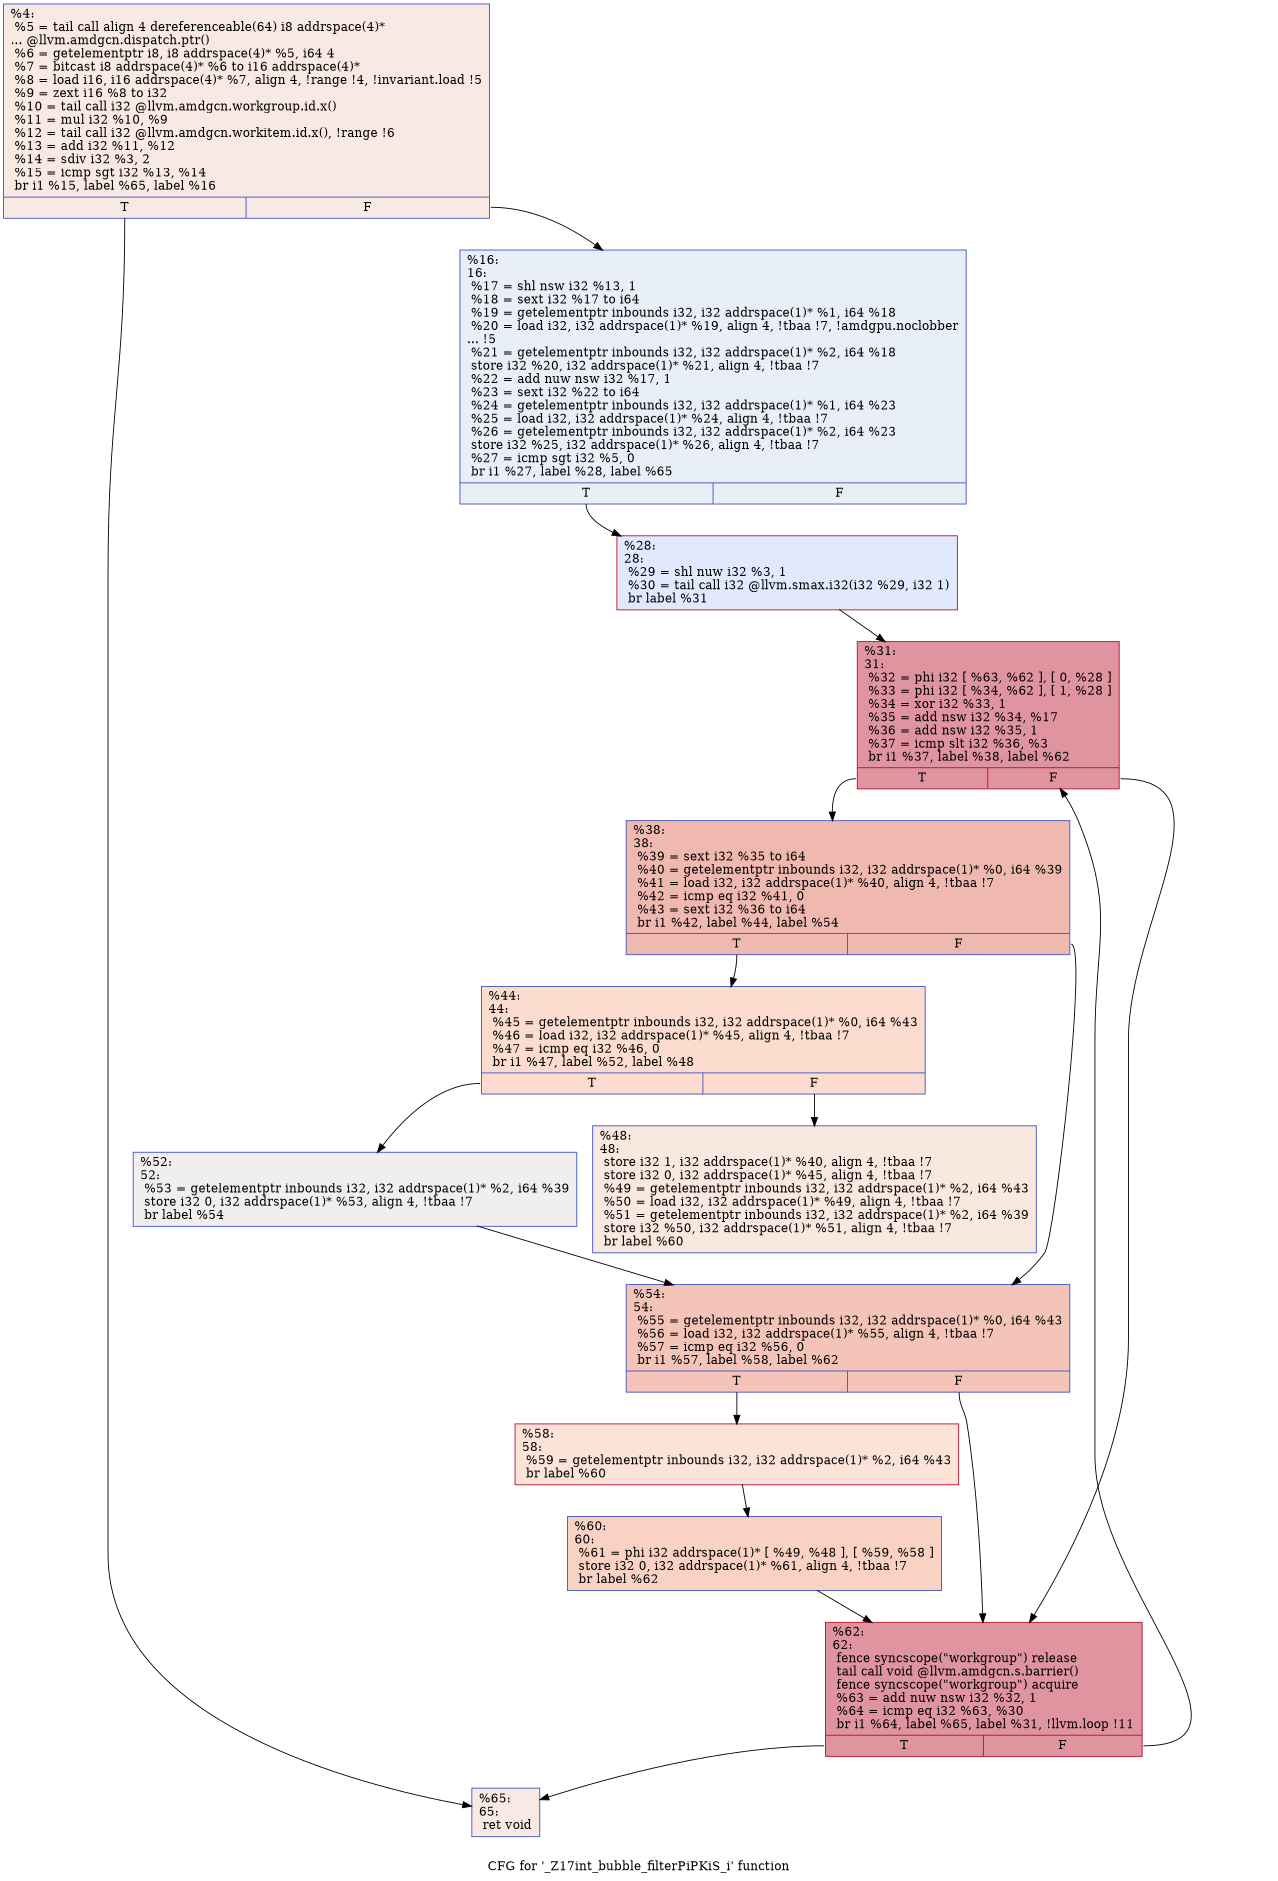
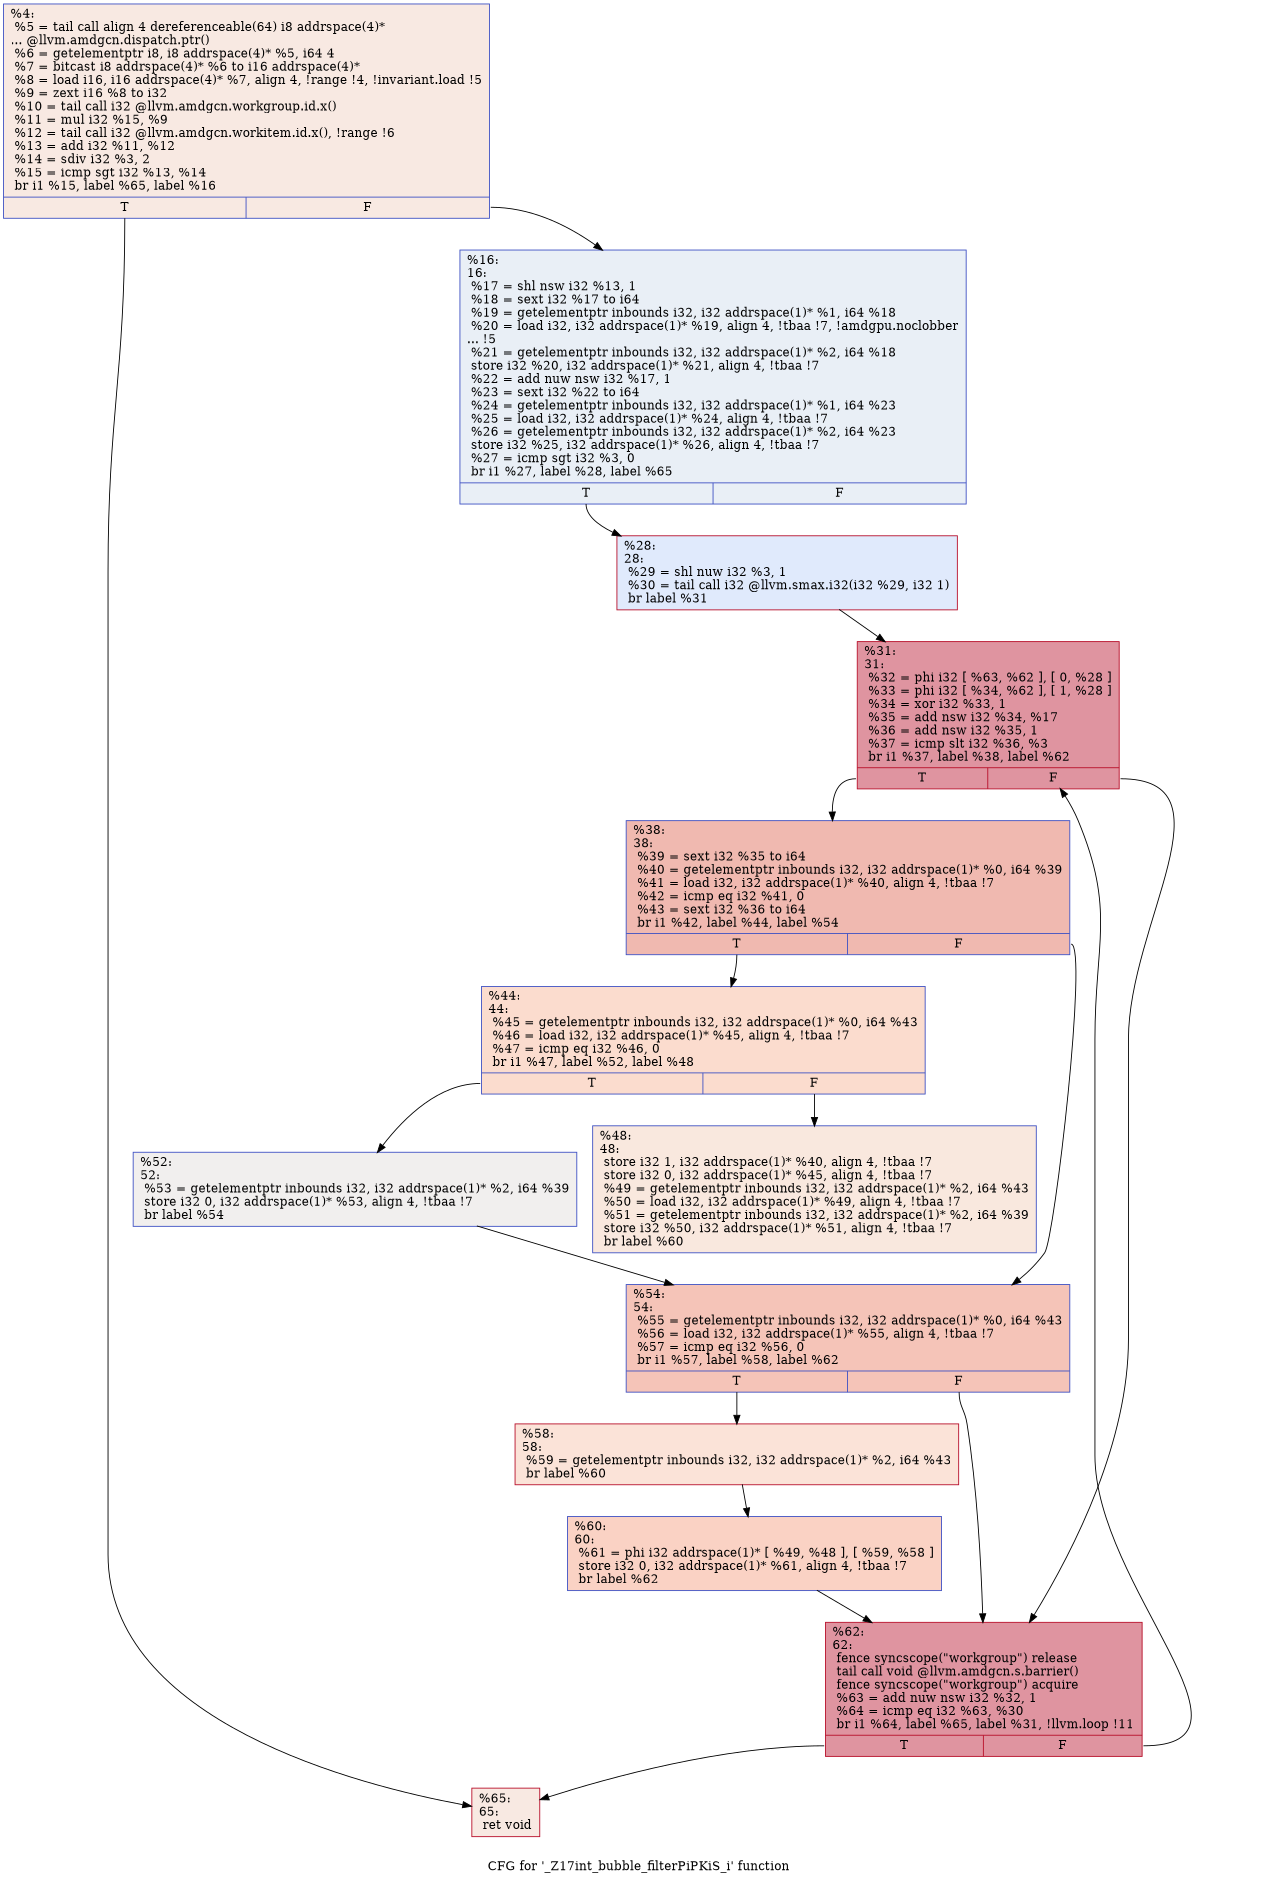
node "%4:": text "%11 = mul i32 %10, %9" -> "%11 = mul i32 %15, %9"
node "%16:": text "%27 = icmp sgt i32 %5, 0" -> "%27 = icmp sgt i32 %3, 0"
node "%65:": color #3d50c3ff -> #b70d28ff
